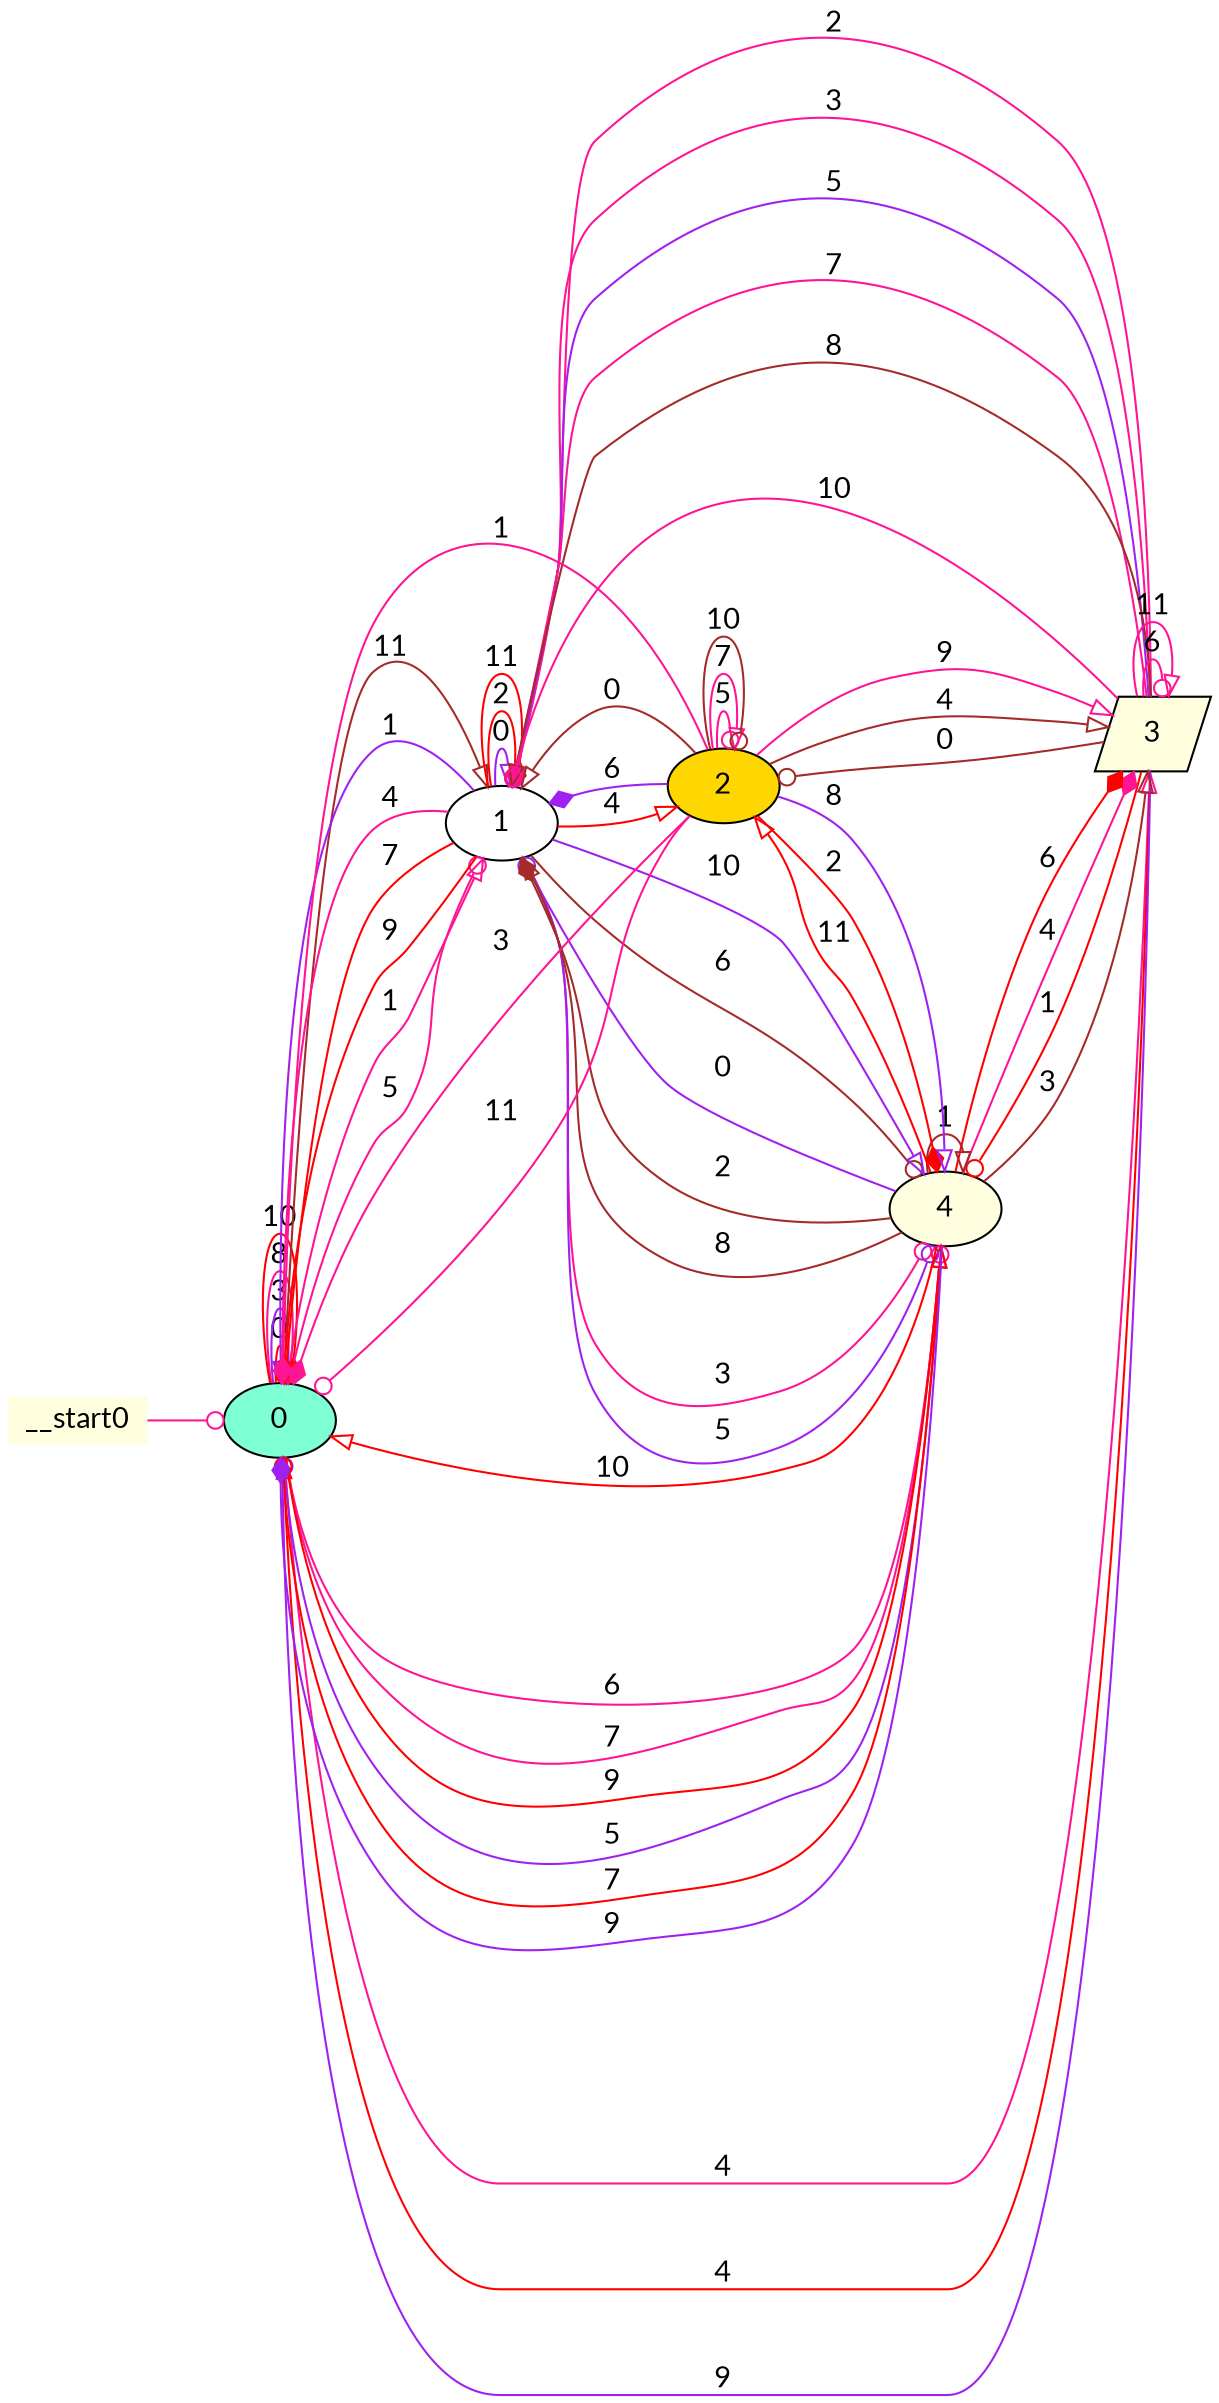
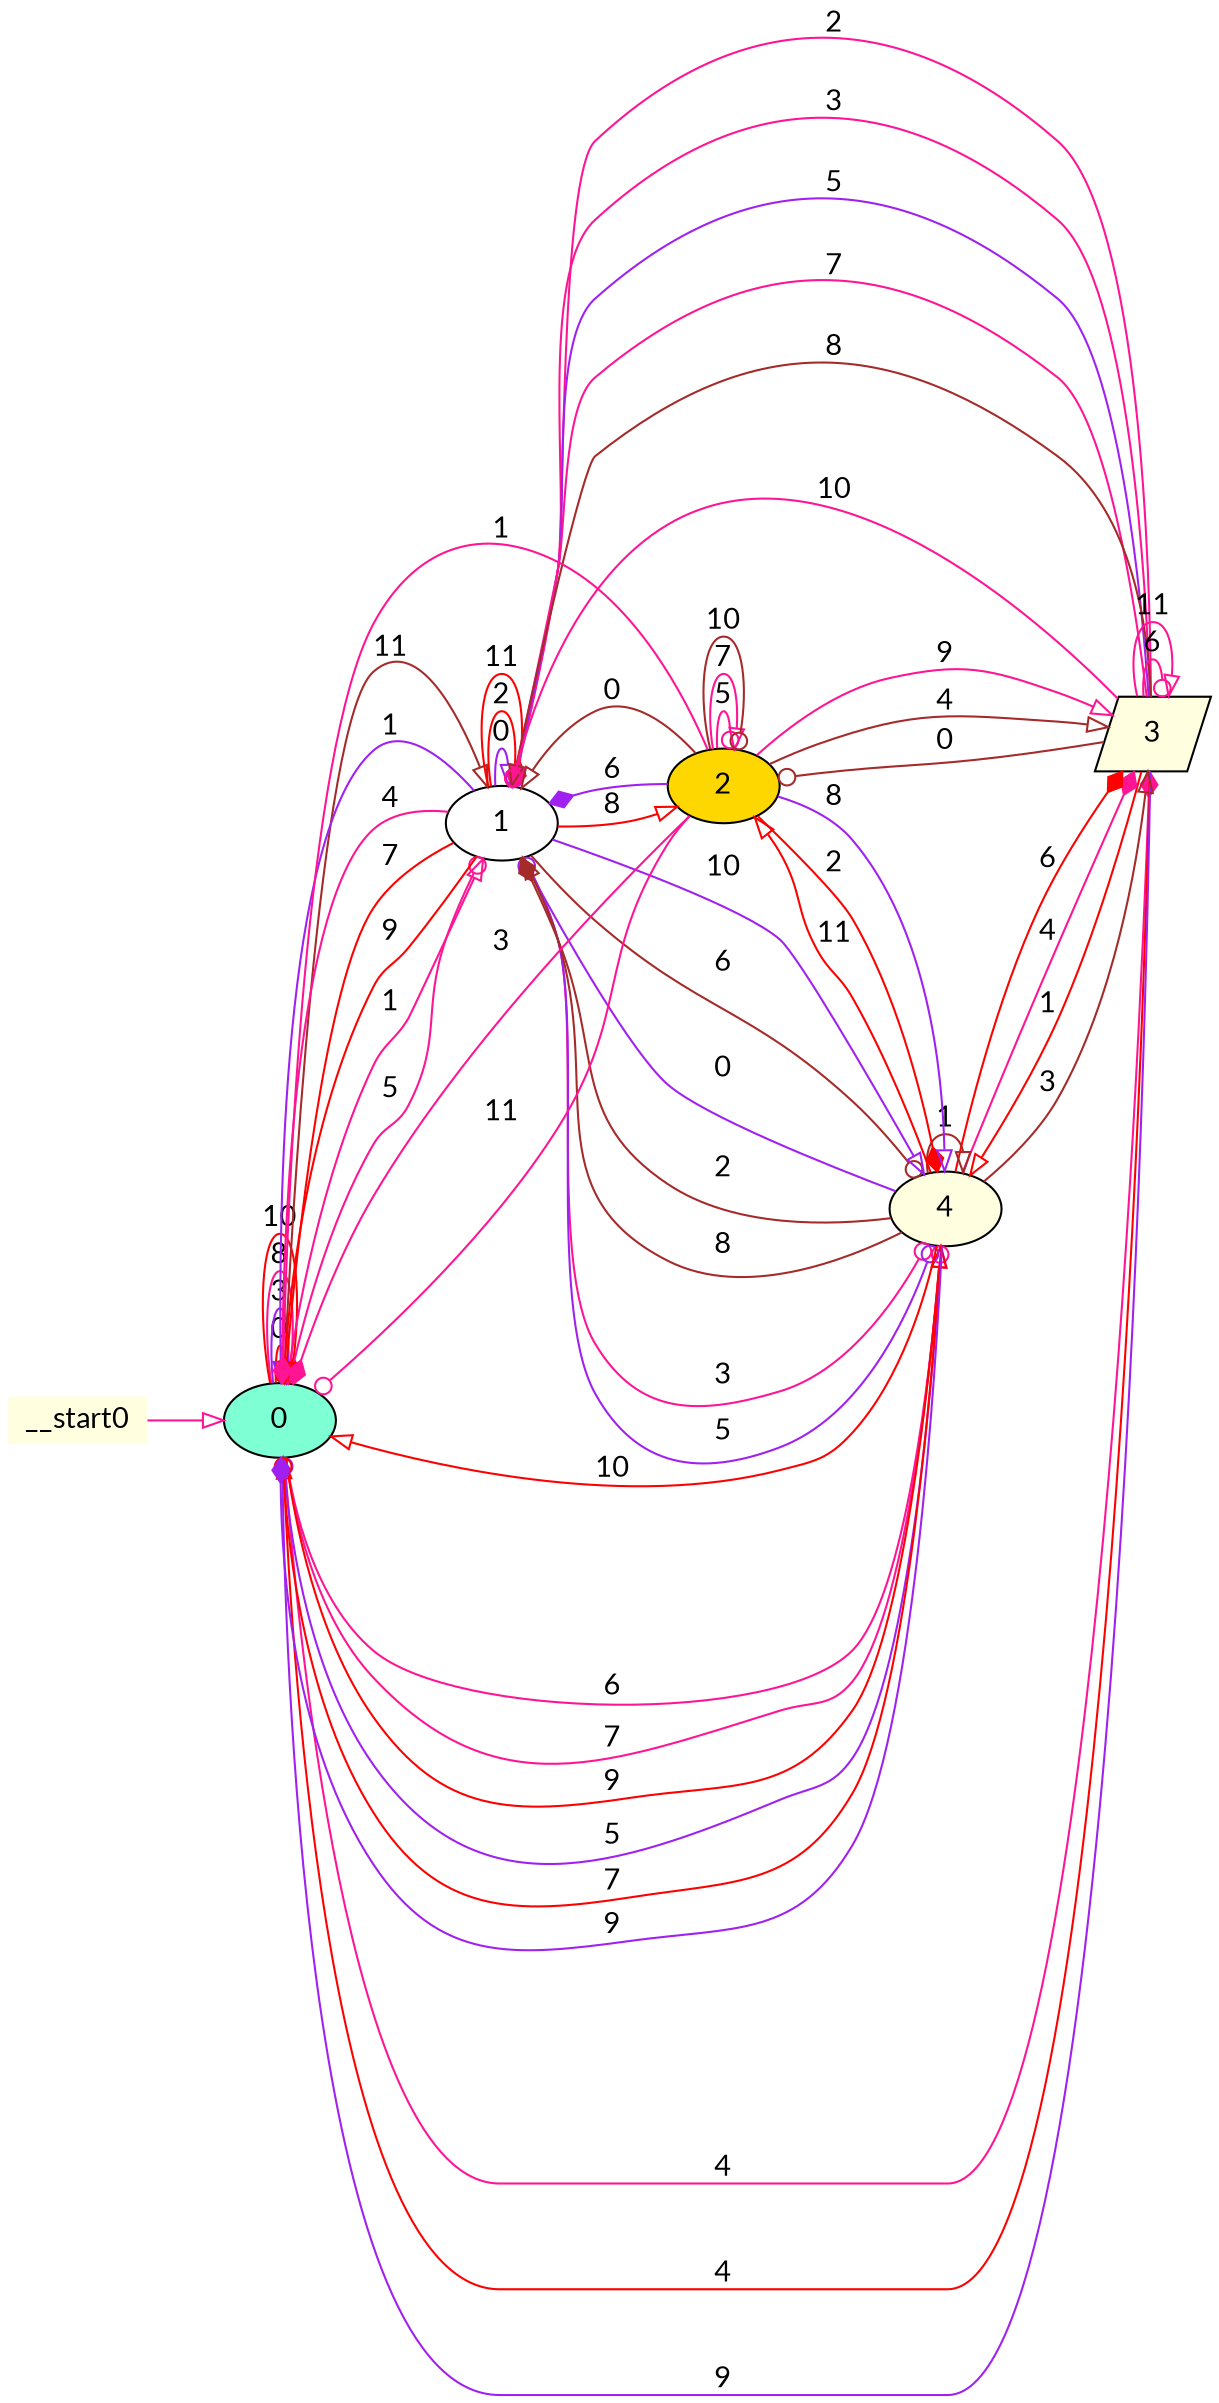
edge "1" -> "2": label "4" -> "8"
edge "3" -> "4": arrowhead odot -> onormal
edge "__start0" -> "0": arrowhead odot -> onormal
edge "0" -> "3": arrowhead onormal -> diamond
